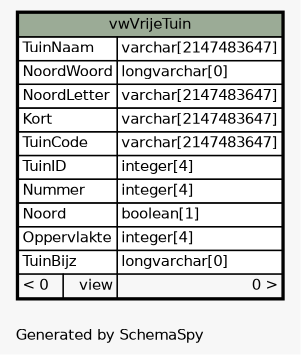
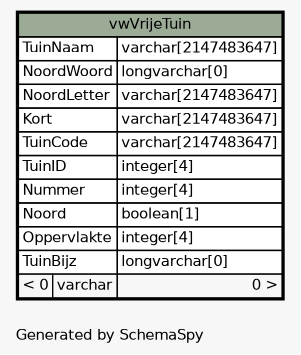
node "vwVrijeTuin": text "view" -> "varchar"
